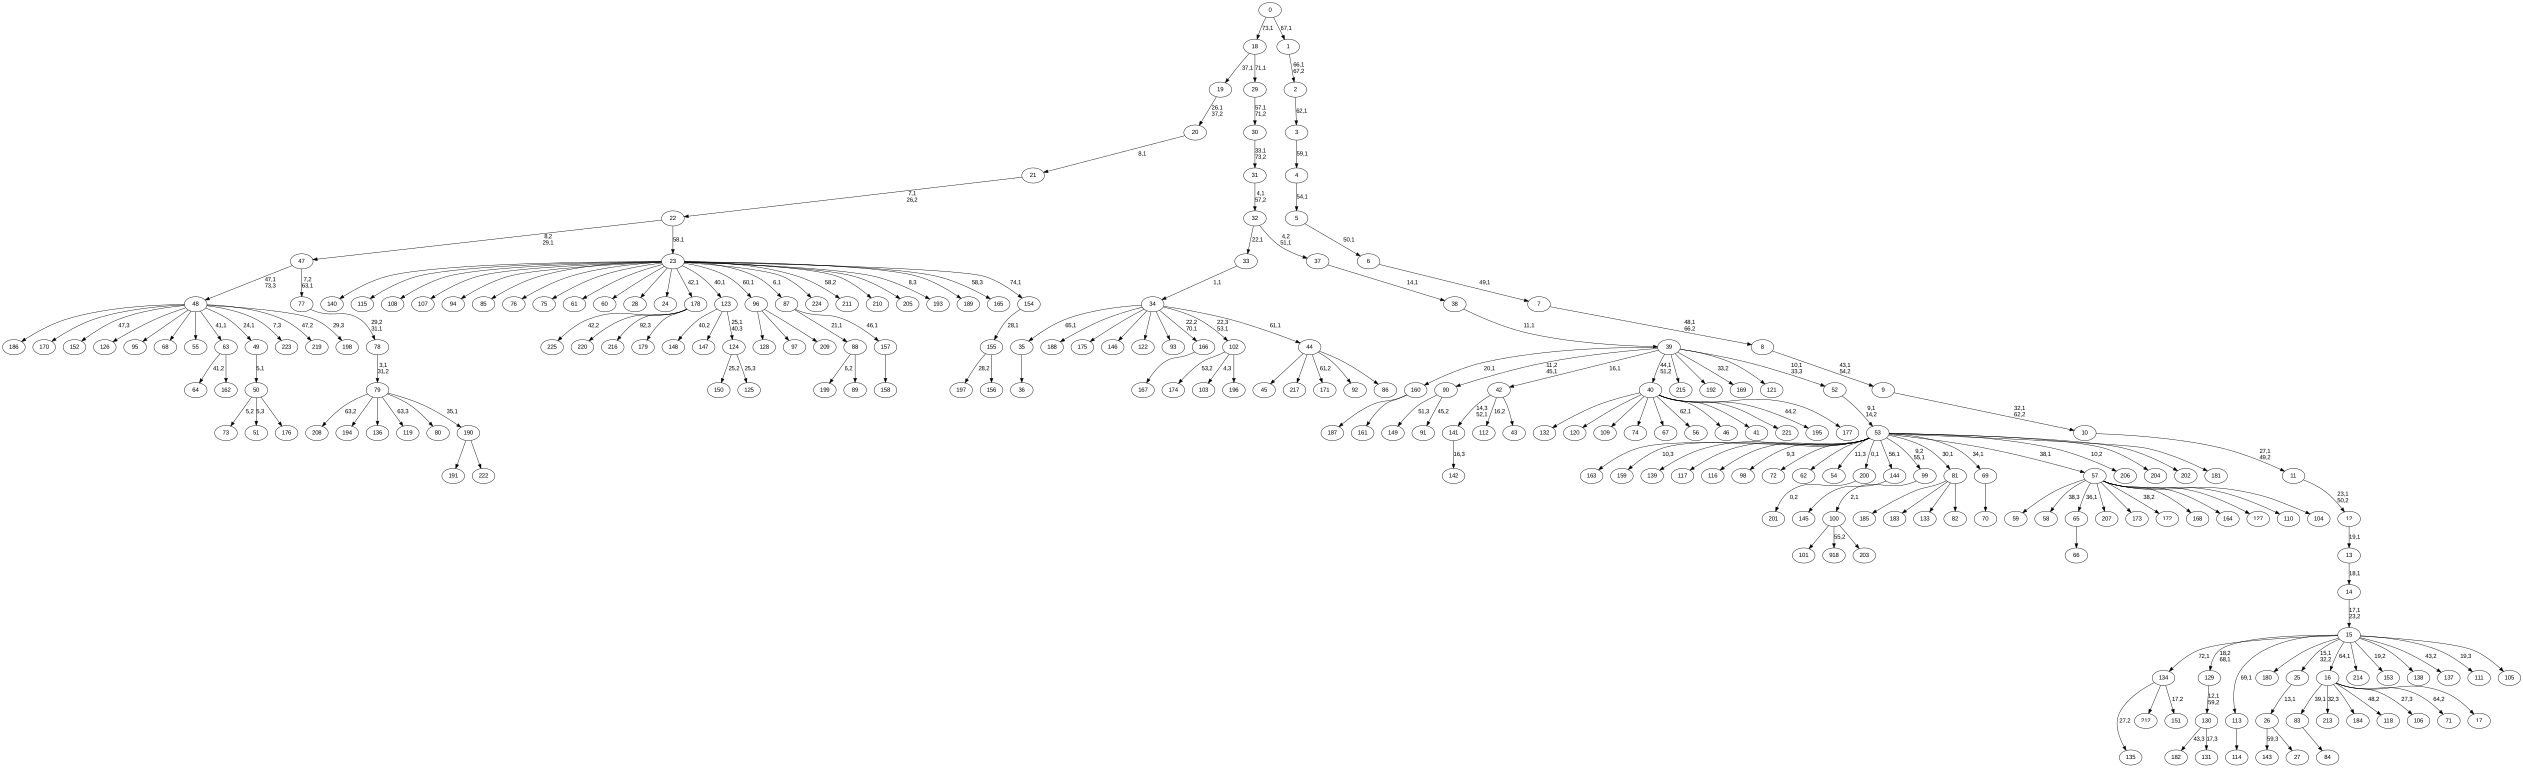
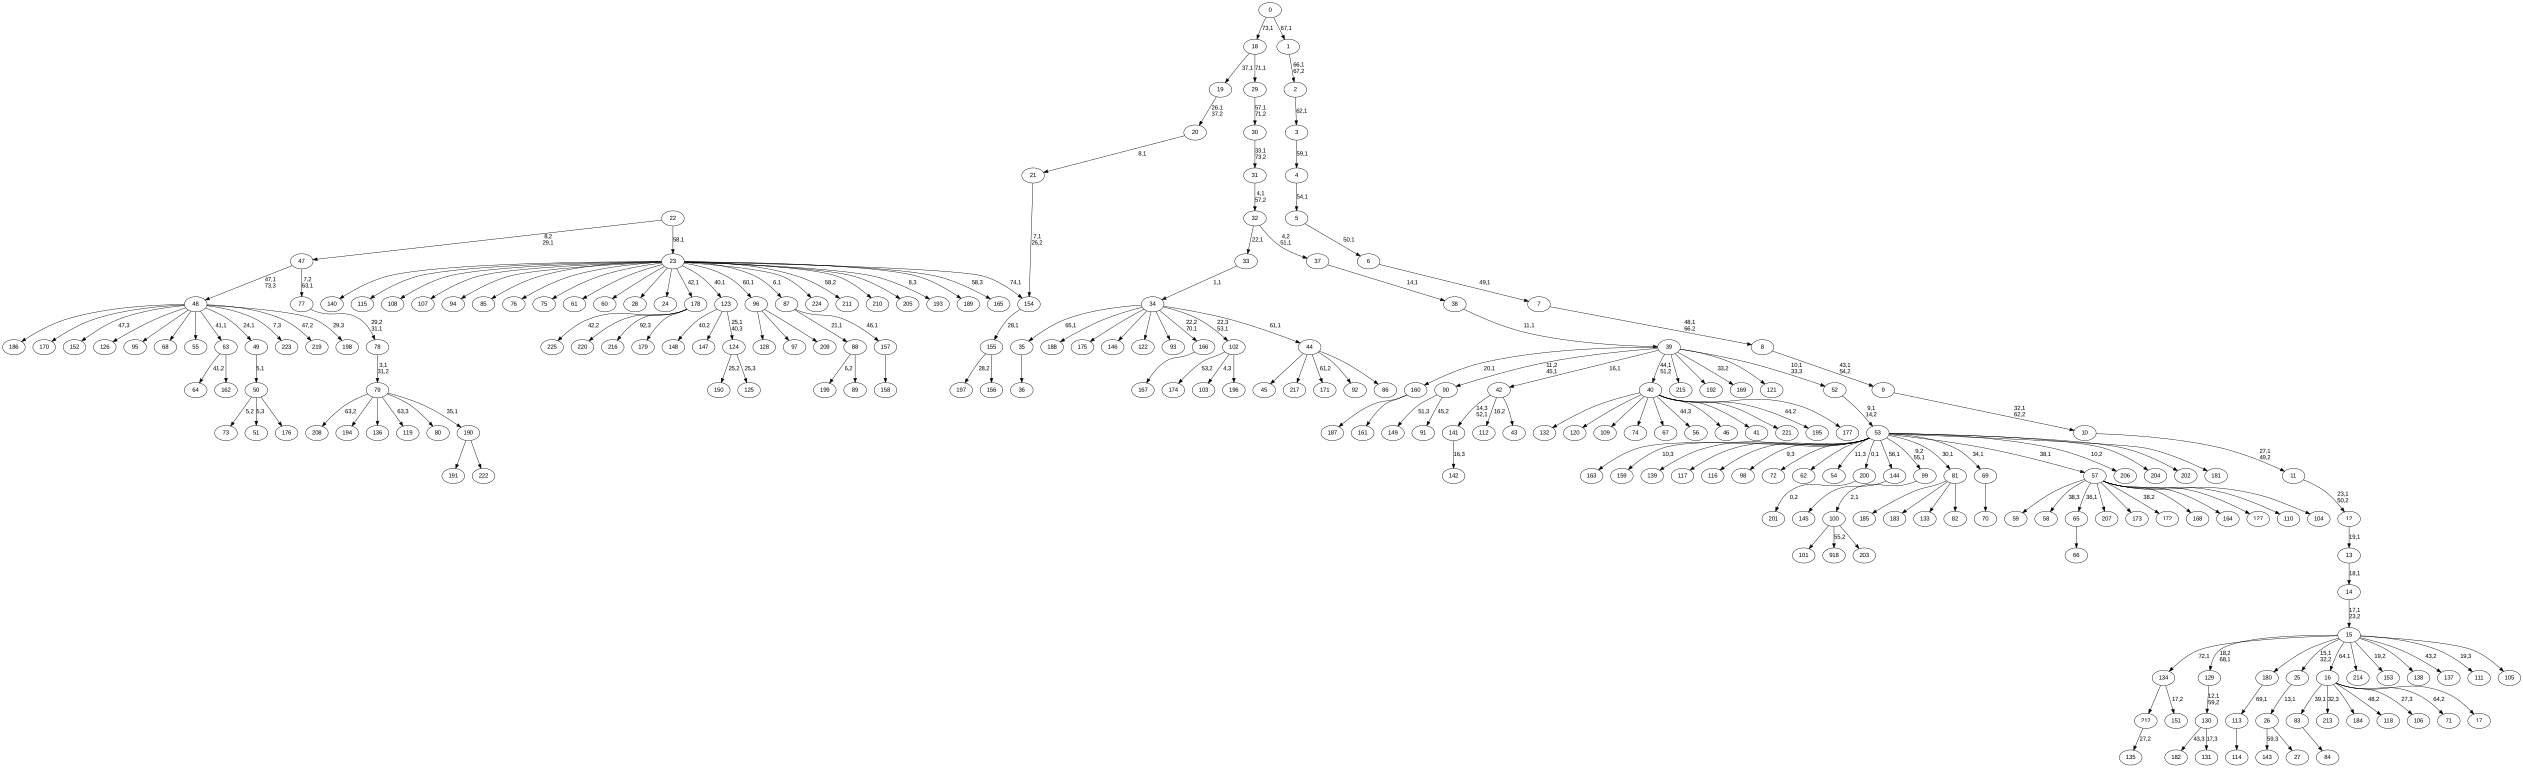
edge "21" -> "22": now "21" -> "154"
edge "40" -> "56": label "62,1" -> "44,3"
edge "15" -> "113": now "180" -> "113"
edge "134" -> "135": now "212" -> "135"
